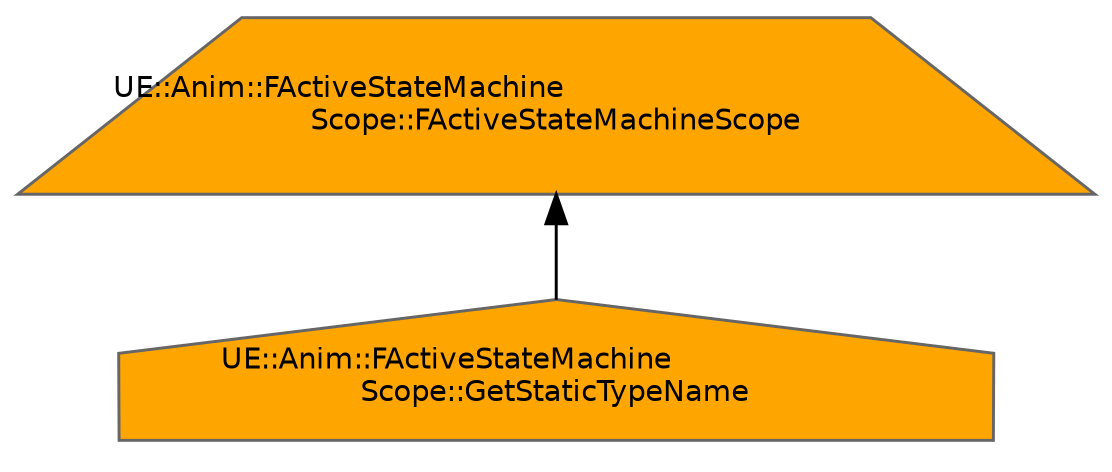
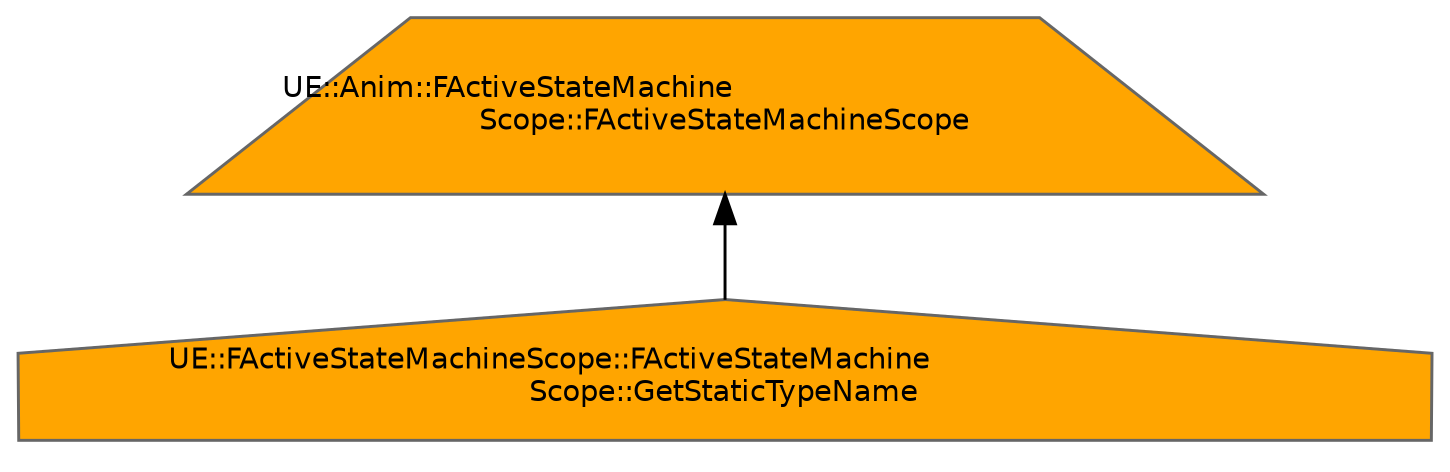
node "UE::Anim::FActiveStateMachine Scope::GetStaticTypeName": label "UE::Anim::FActiveStateMachine Scope::GetStaticTypeName" -> "UE::FActiveStateMachineScope::FActiveStateMachine Scope::GetStaticTypeName"
